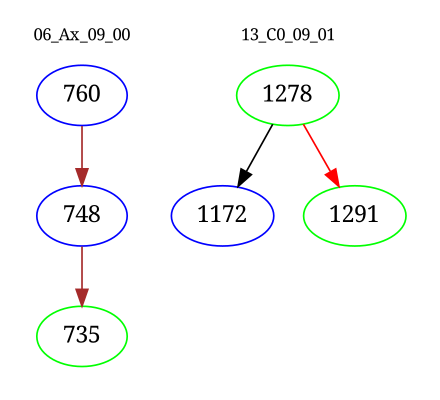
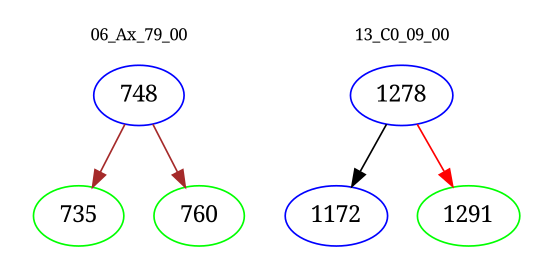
cluster "06_Ax_09_00": label "06_Ax_09_00" -> "06_Ax_79_00"
cluster "13_C0_09_01": label "13_C0_09_01" -> "13_C0_09_00"
node "760": color blue -> green
node "1278": color green -> blue
edge "760" -> "748": reversed
